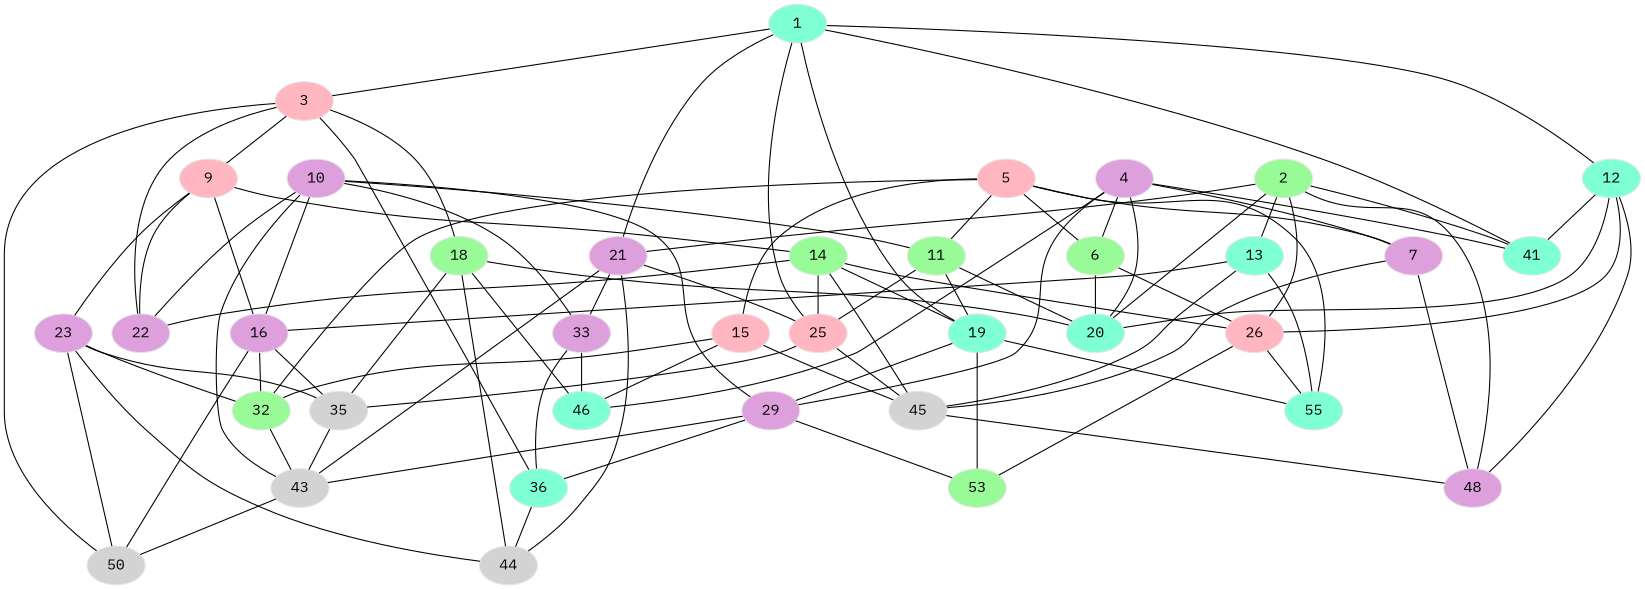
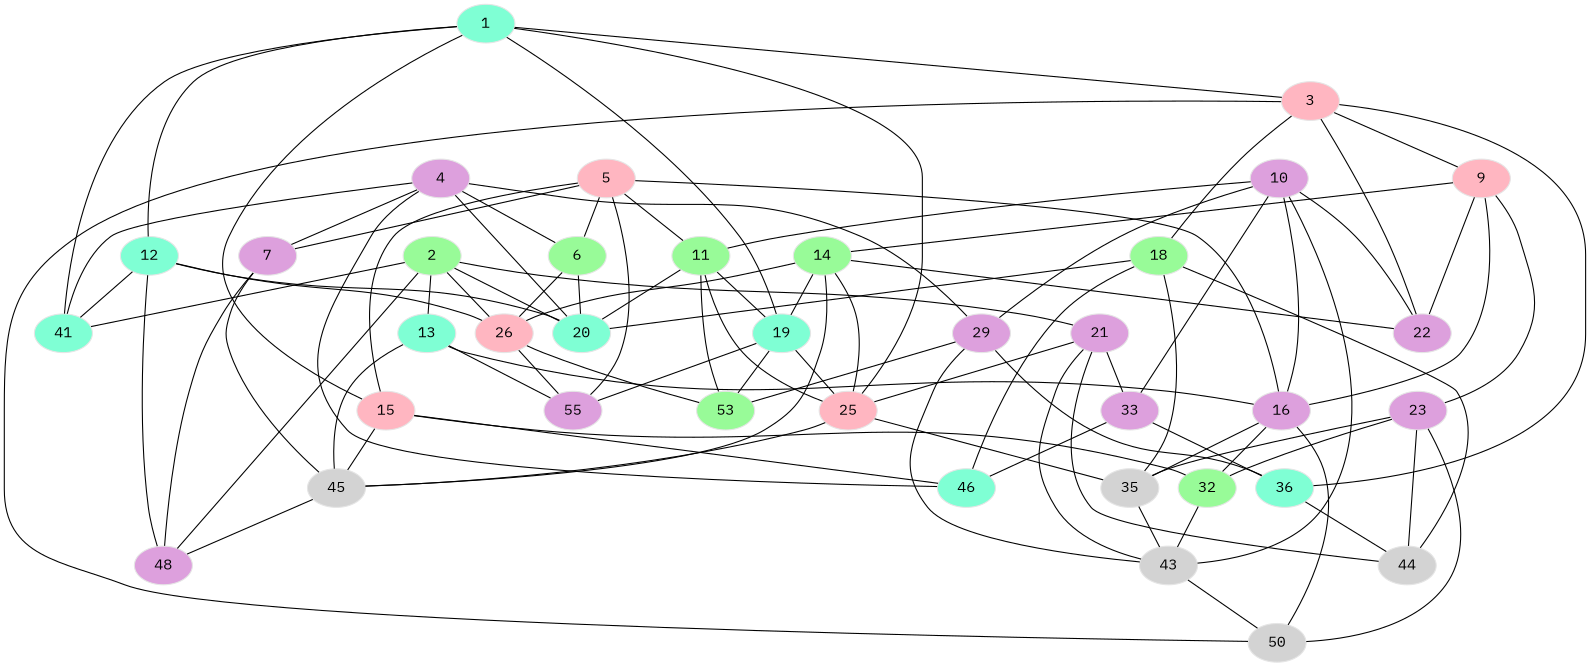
edge "1" -- "21": now "1" -- "15"
edge "5" -- "32": now "5" -- "16"
edge "11" -- "53": added
edge "19" -- "29": now "19" -- "25"
node "55": fillcolor aquamarine -> plum
